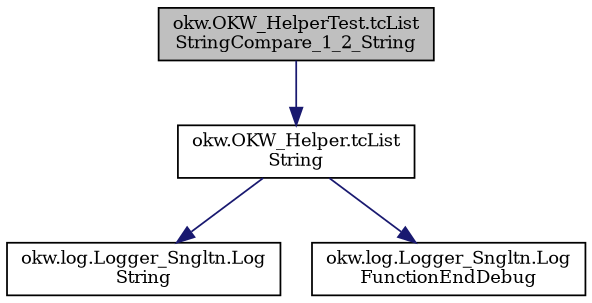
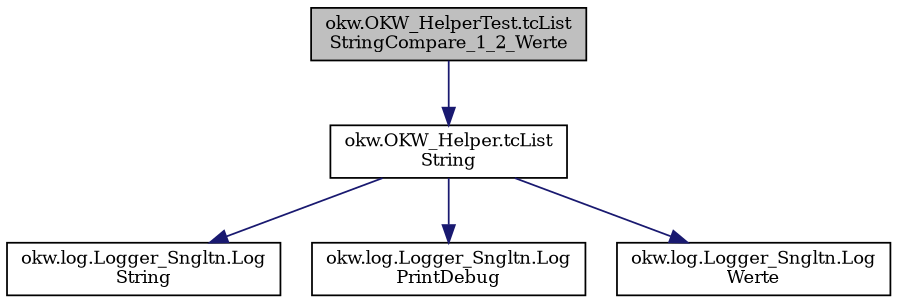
node "okw.OKW_HelperTest.tcList StringCompare_1_2_String": label "okw.OKW_HelperTest.tcList StringCompare_1_2_String" -> "okw.OKW_HelperTest.tcList StringCompare_1_2_Werte"
node "okw.log.Logger_Sngltn.Log PrintDebug": added
node "okw.log.Logger_Sngltn.Log FunctionEndDebug": label "okw.log.Logger_Sngltn.Log FunctionEndDebug" -> "okw.log.Logger_Sngltn.Log Werte"
